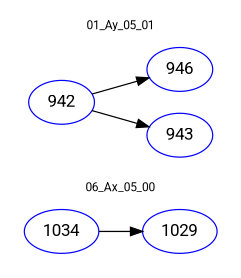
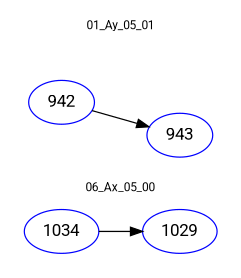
node "946": removed
